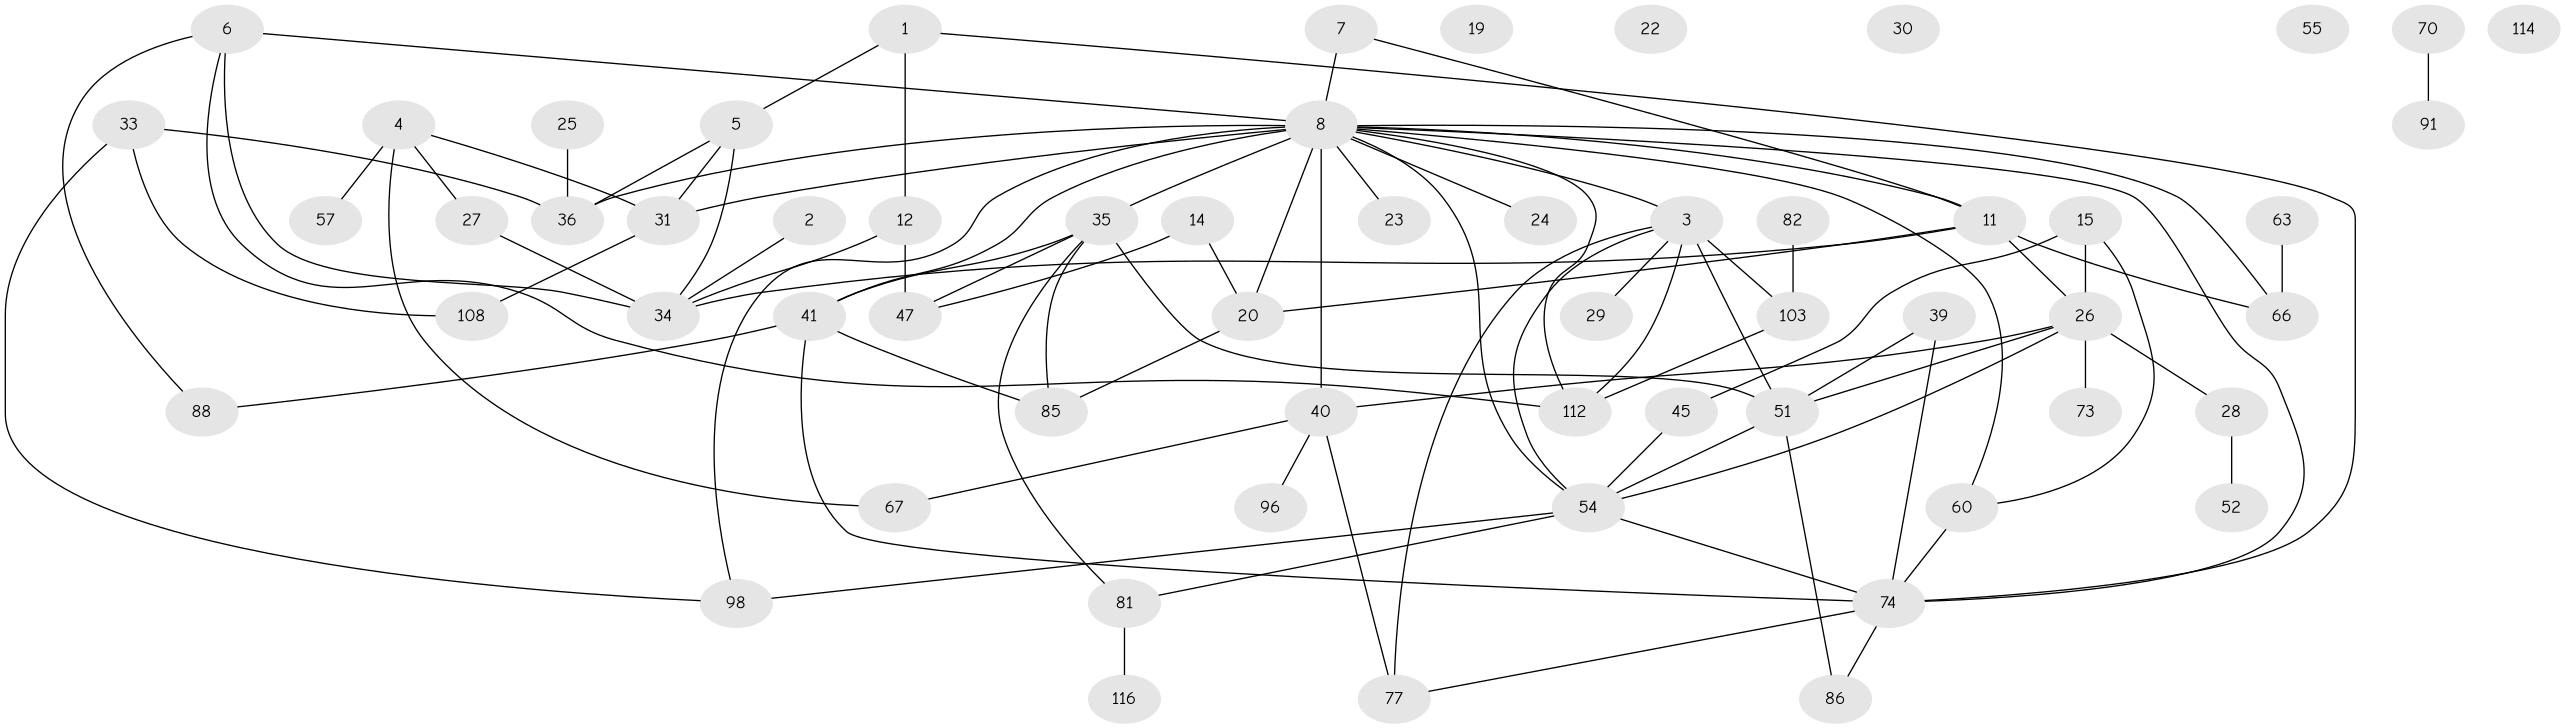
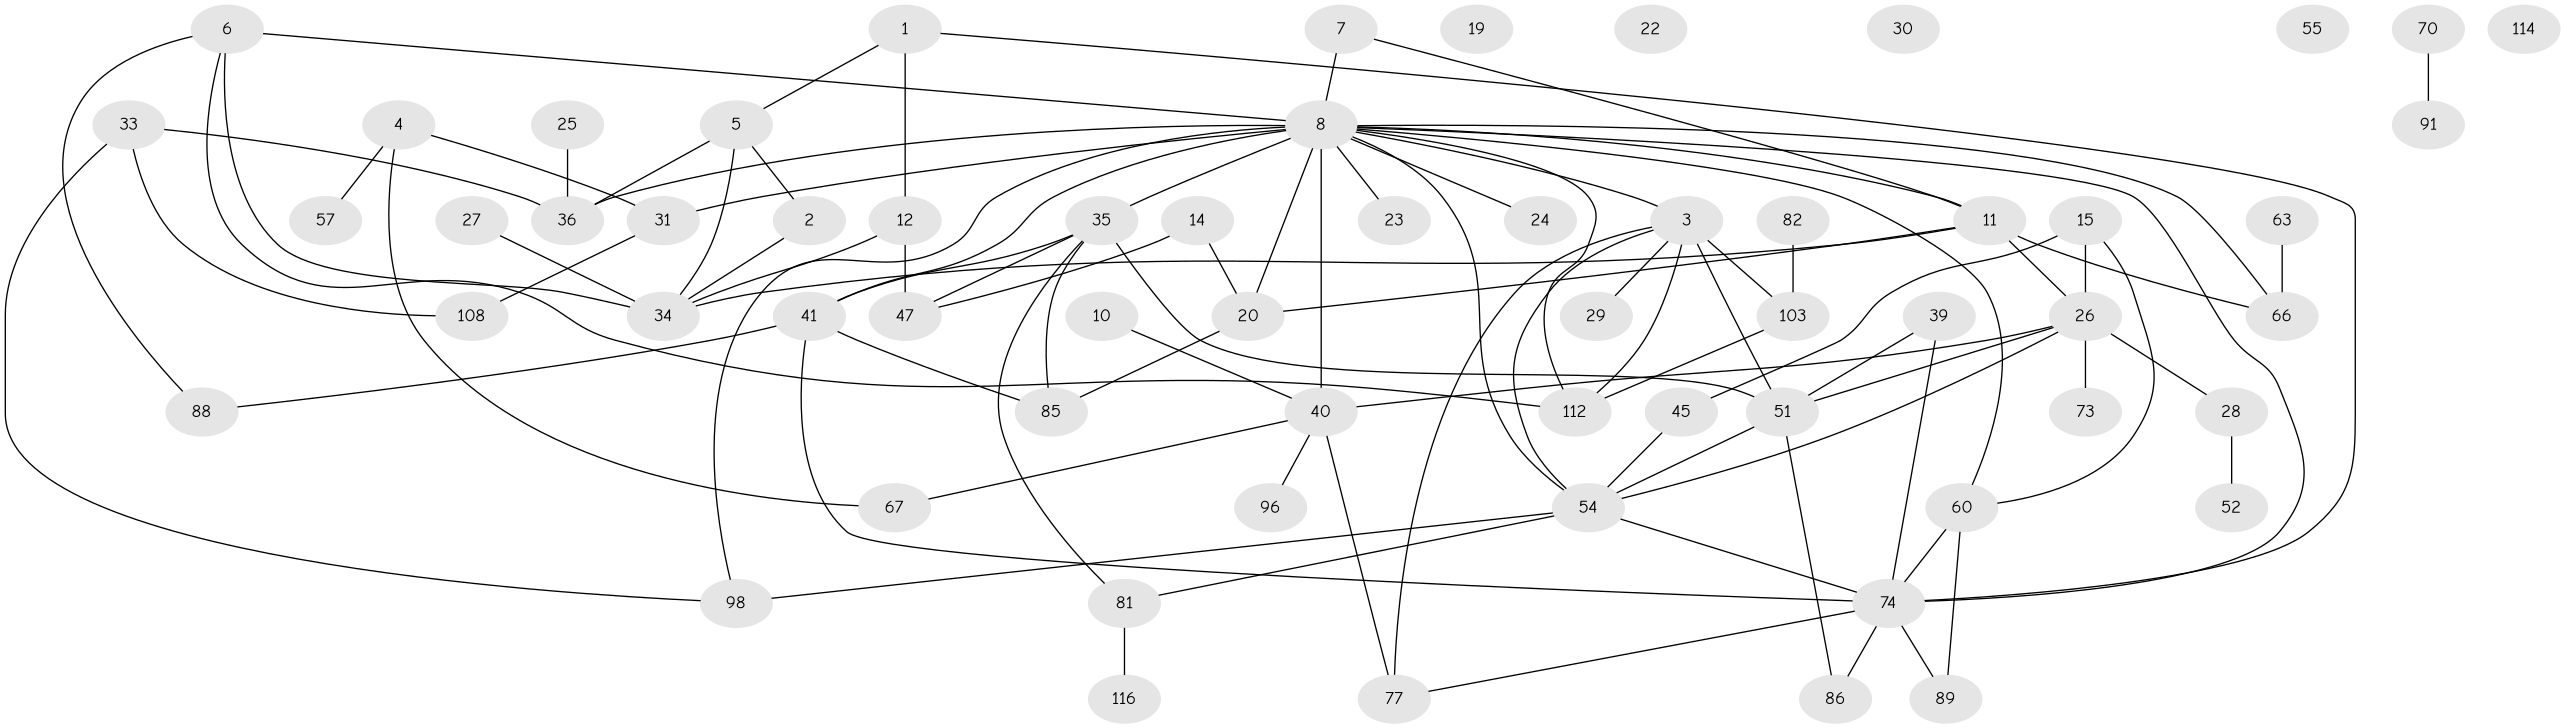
edge "4" -- "27": removed
edge "5" -- "31": now "5" -- "2"
node "10": added
node "89": added
